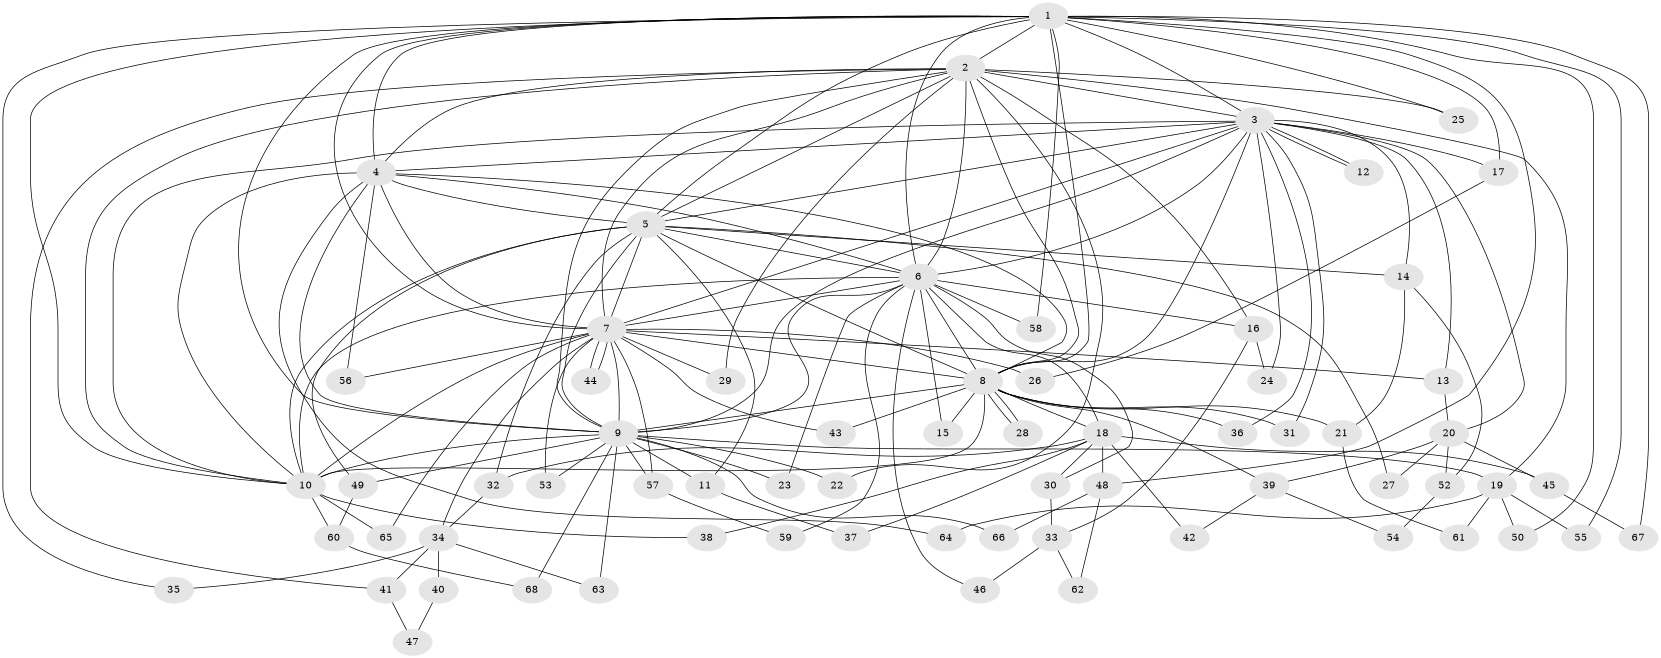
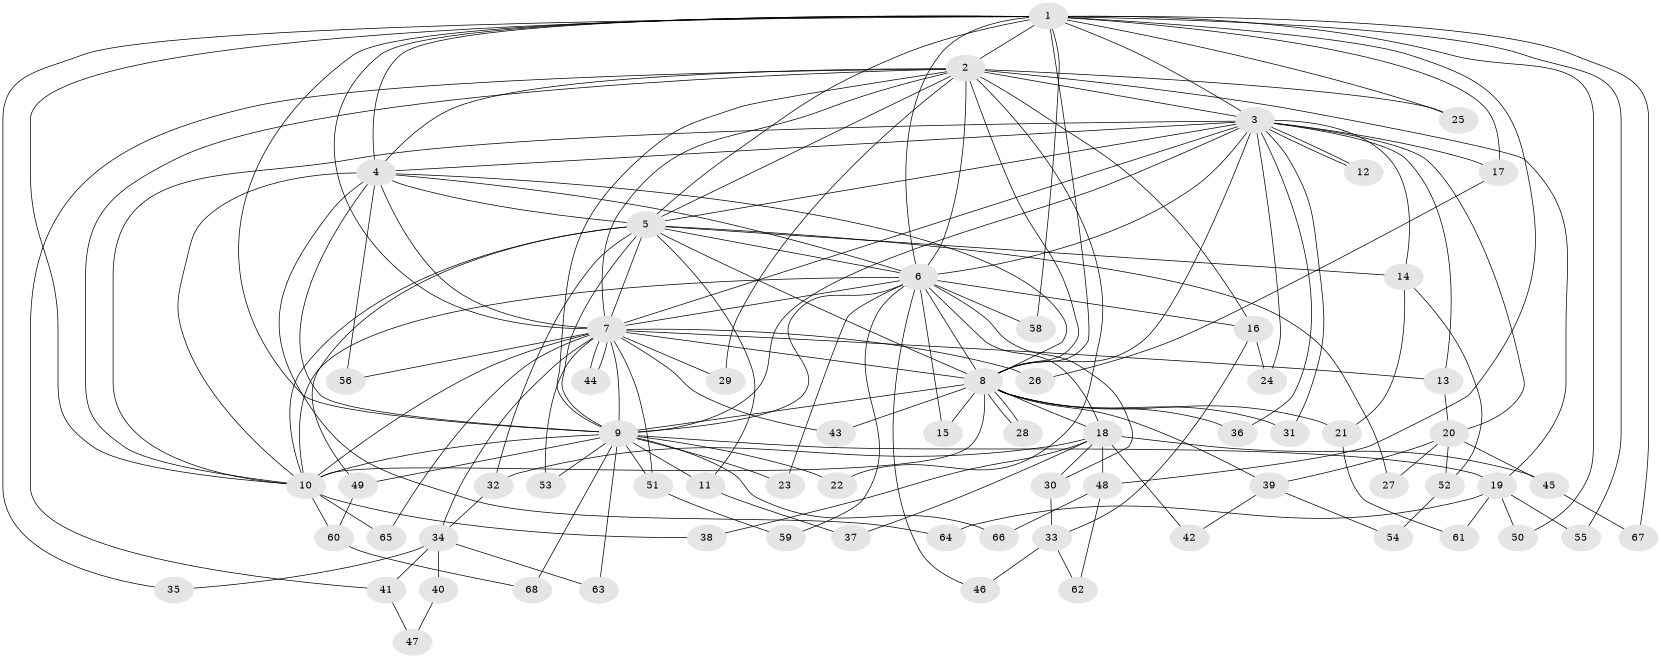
node "57": label "57" -> "51"
